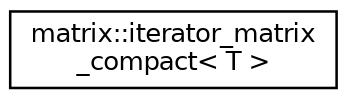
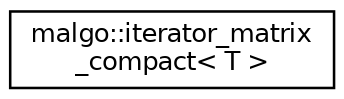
node "matrix::iterator_matrix _compact< T >": label "matrix::iterator_matrix _compact< T >" -> "malgo::iterator_matrix _compact< T >"
